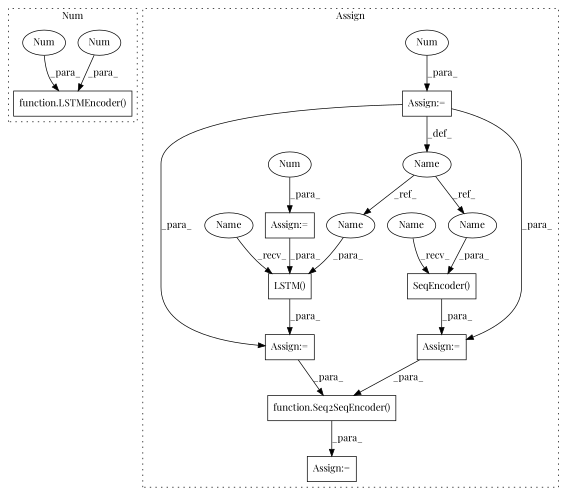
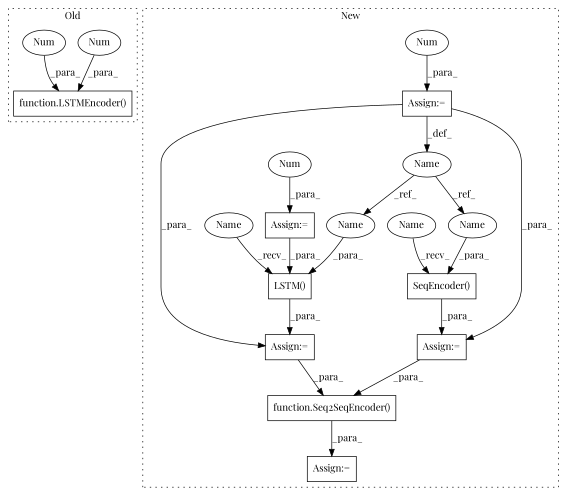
cluster "Num": label "Num" -> "Old"
cluster "Assign": label "Assign" -> "New"
